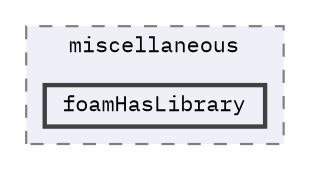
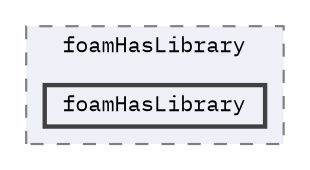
cluster "miscellaneous": label "miscellaneous" -> "foamHasLibrary"
